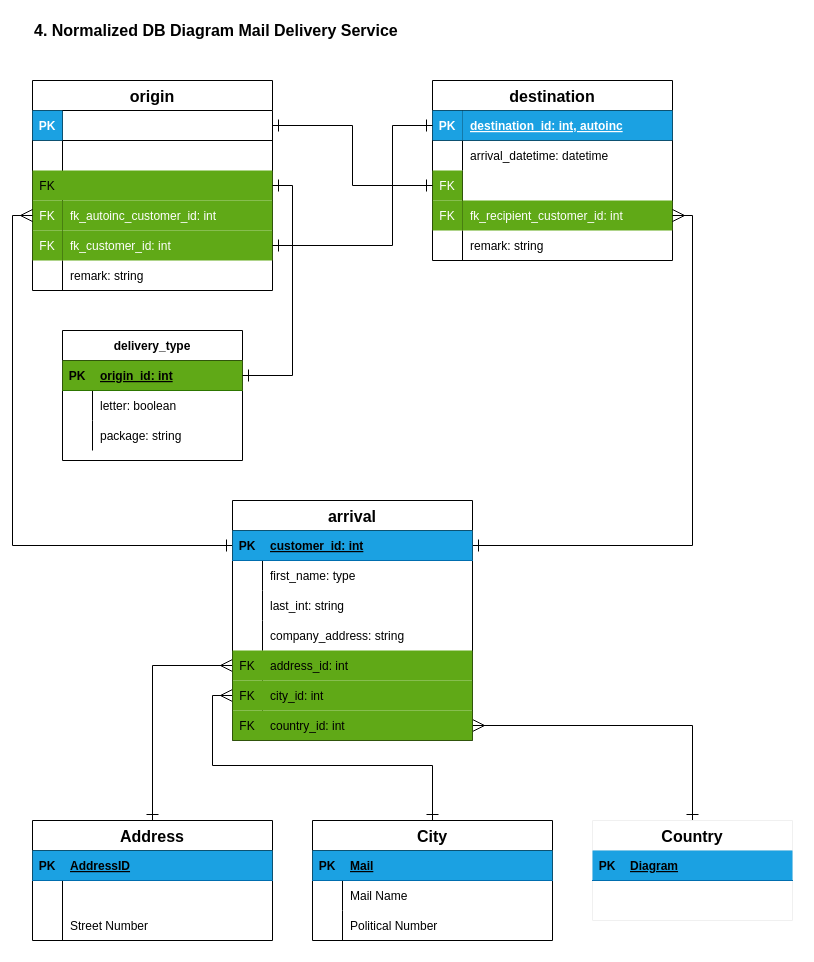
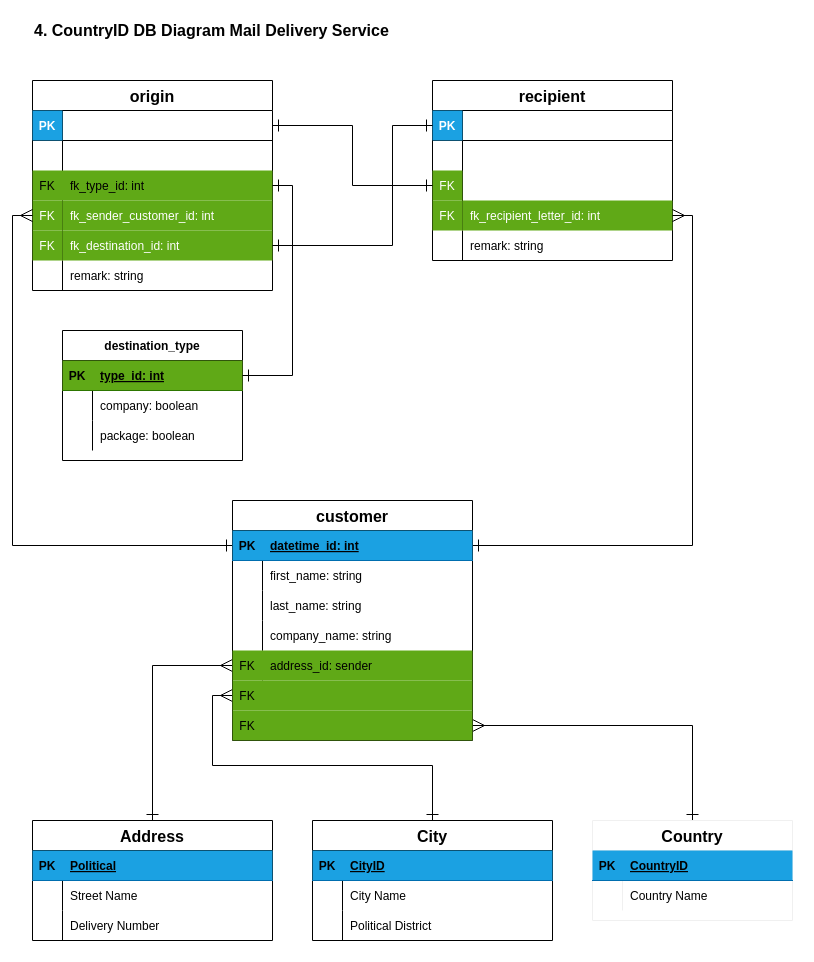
node "4. Normalized DB Diagram Mail Delivery Service": label "4. Normalized DB Diagram Mail Delivery Service" -> "4. CountryID DB Diagram Mail Delivery Service"
node "destination": label "destination" -> "recipient"
node "destination_id: int, autoinc": removed
node "arrival_datetime: datetime": removed
node "fk_type_id: int": added
node "fk_autoinc_customer_id: int": label "fk_autoinc_customer_id: int" -> "fk_sender_customer_id: int"
node "fk_recipient_customer_id: int": label "fk_recipient_customer_id: int" -> "fk_recipient_letter_id: int"
node "fk_customer_id: int": label "fk_customer_id: int" -> "fk_destination_id: int"
node "delivery_type": label "delivery_type" -> "destination_type"
node "origin_id: int": label "origin_id: int" -> "type_id: int"
node "letter: boolean": label "letter: boolean" -> "company: boolean"
node "package: string": label "package: string" -> "package: boolean"
node "arrival": label "arrival" -> "customer"
node "customer_id: int": label "customer_id: int" -> "datetime_id: int"
node "first_name: type": label "first_name: type" -> "first_name: string"
node "last_int: string": label "last_int: string" -> "last_name: string"
node "company_address: string": label "company_address: string" -> "company_name: string"
node "address_id: int": label "address_id: int" -> "address_id: sender"
node "city_id: int": removed
node "country_id: int": removed
node "AddressID": label "AddressID" -> "Political"
node "Mail": label "Mail" -> "CityID"
node "Diagram": label "Diagram" -> "CountryID"
node "Street Name": added
node "Mail Name": label "Mail Name" -> "City Name"
node "Country Name": added
node "Street Number": label "Street Number" -> "Delivery Number"
node "Political Number": label "Political Number" -> "Political District"
